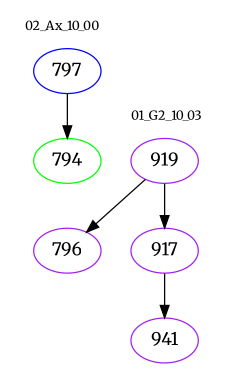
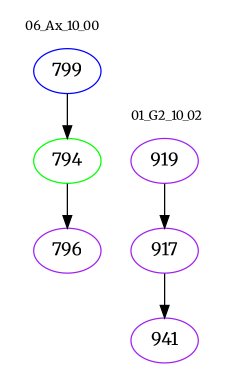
cluster "02_Ax_10_00": label "02_Ax_10_00" -> "06_Ax_10_00"
node "797": label "797" -> "799"
cluster "01_G2_10_03": label "01_G2_10_03" -> "01_G2_10_02"
edge "919" -> "796": now "794" -> "796"
